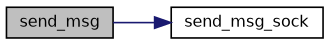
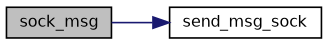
node "send_msg": label "send_msg" -> "sock_msg"
